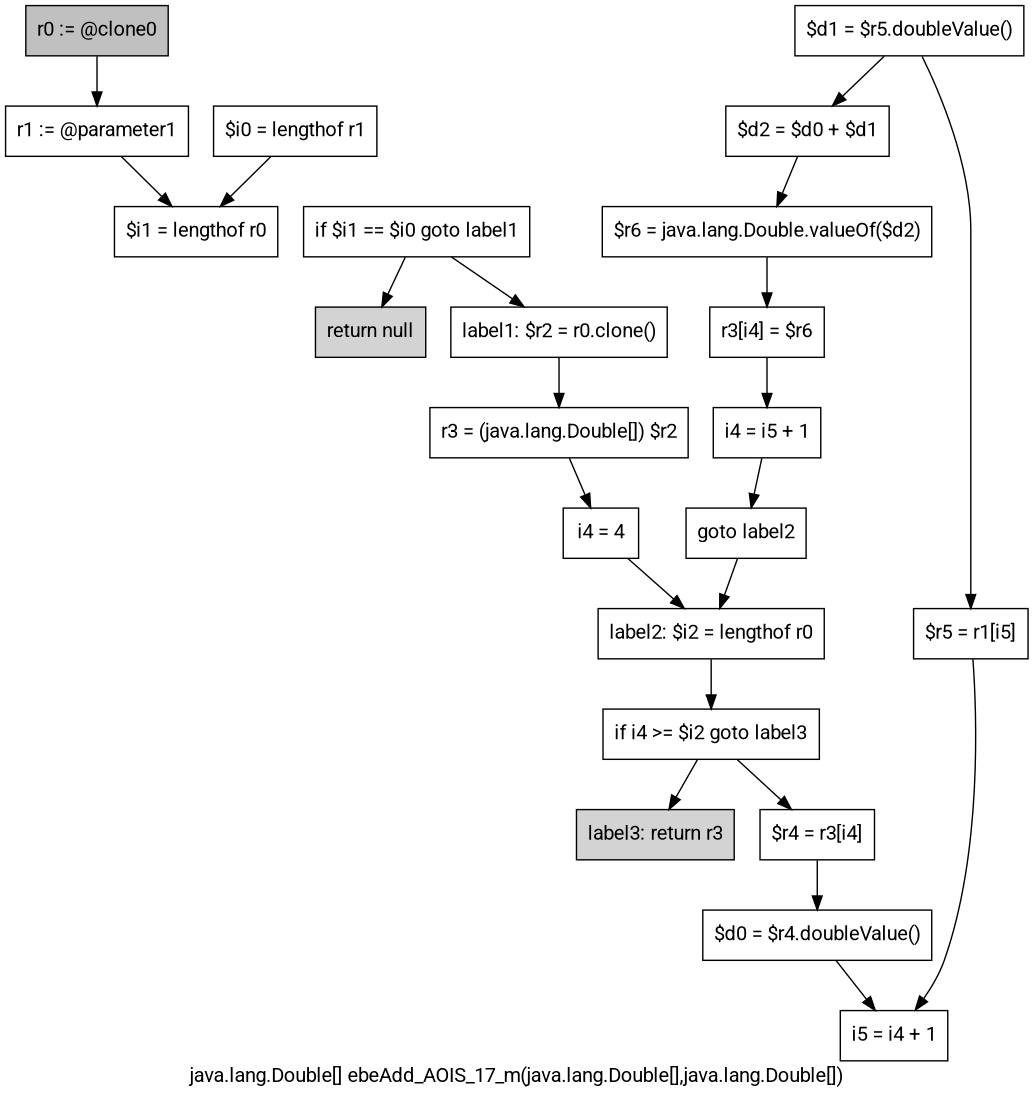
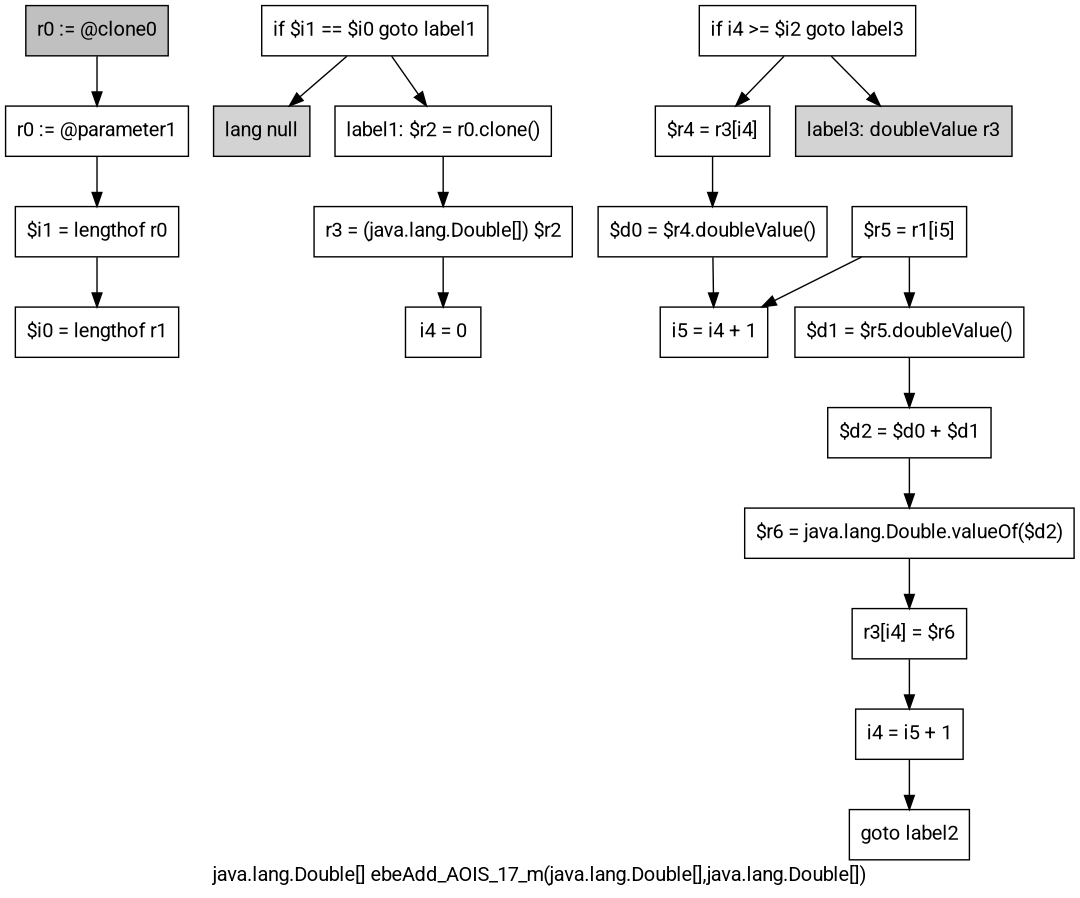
node "r1 := @parameter1": label "r1 := @parameter1" -> "r0 := @parameter1"
edge "$i0 = lengthof r1" -> "$i1 = lengthof r0": reversed
edge "$d1 = $r5.doubleValue()" -> "$r5 = r1[i5]": reversed
node "return null": label "return null" -> "lang null"
node "i4 = 4": label "i4 = 4" -> "i4 = 0"
node "label2: $i2 = lengthof r0": removed
node "label3: return r3": label "label3: return r3" -> "label3: doubleValue r3"
